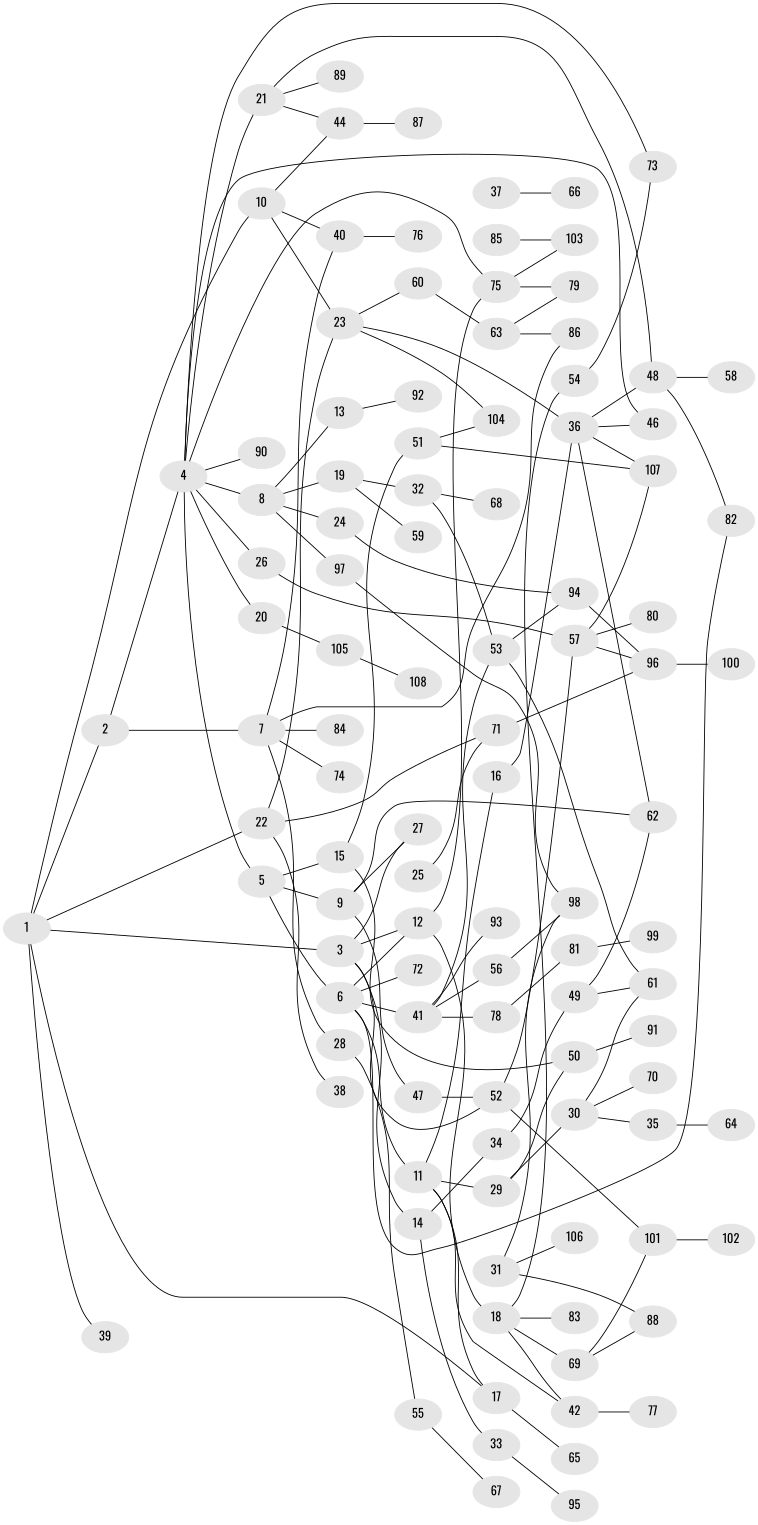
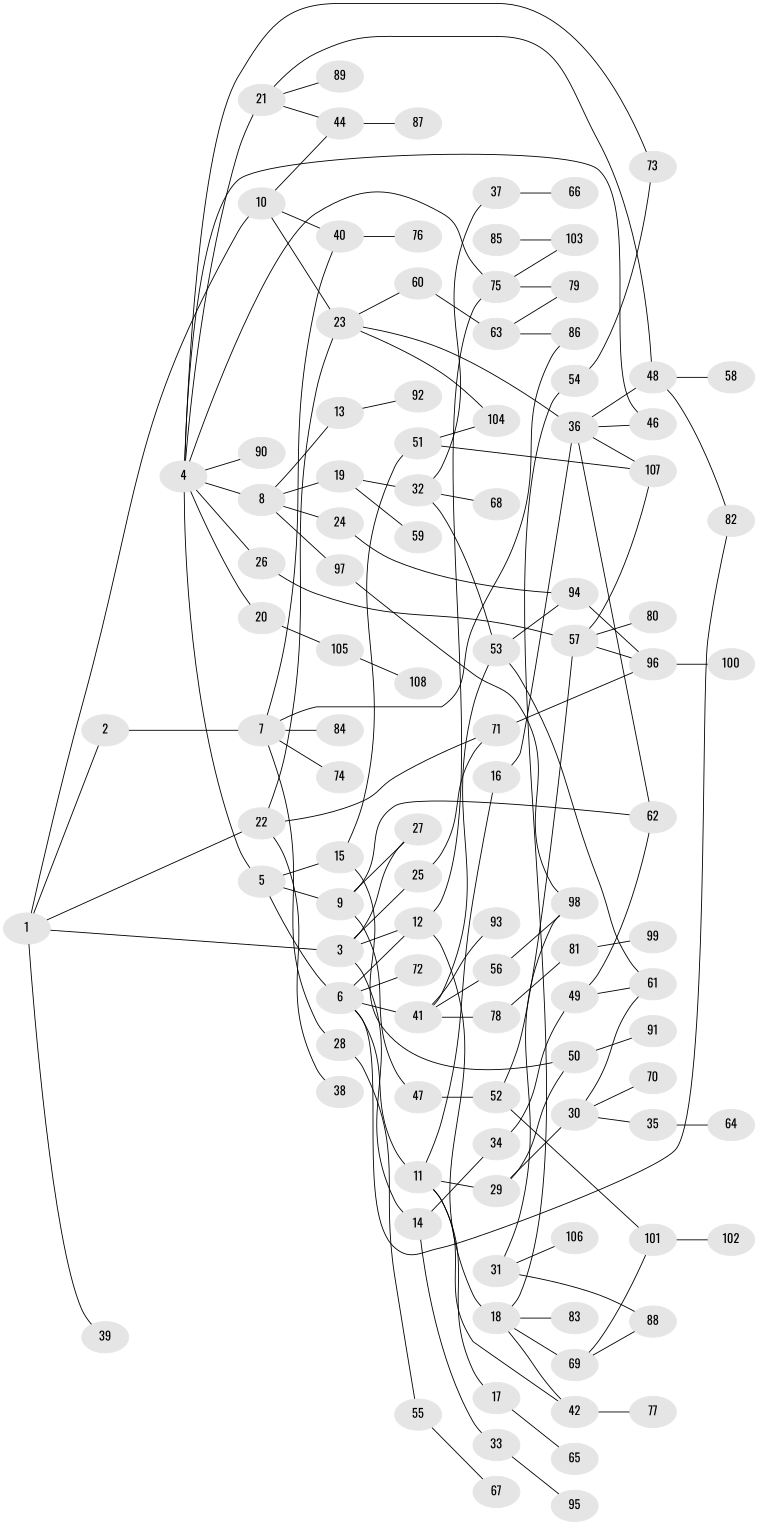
edge "37" -- "32": added
edge "4" -- "2": removed
edge "3" -- "52": now "3" -- "25"
edge "1" -- "17": removed
